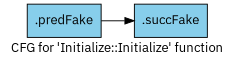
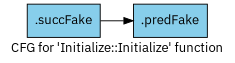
edge ".predFake" -> ".succFake": reversed
